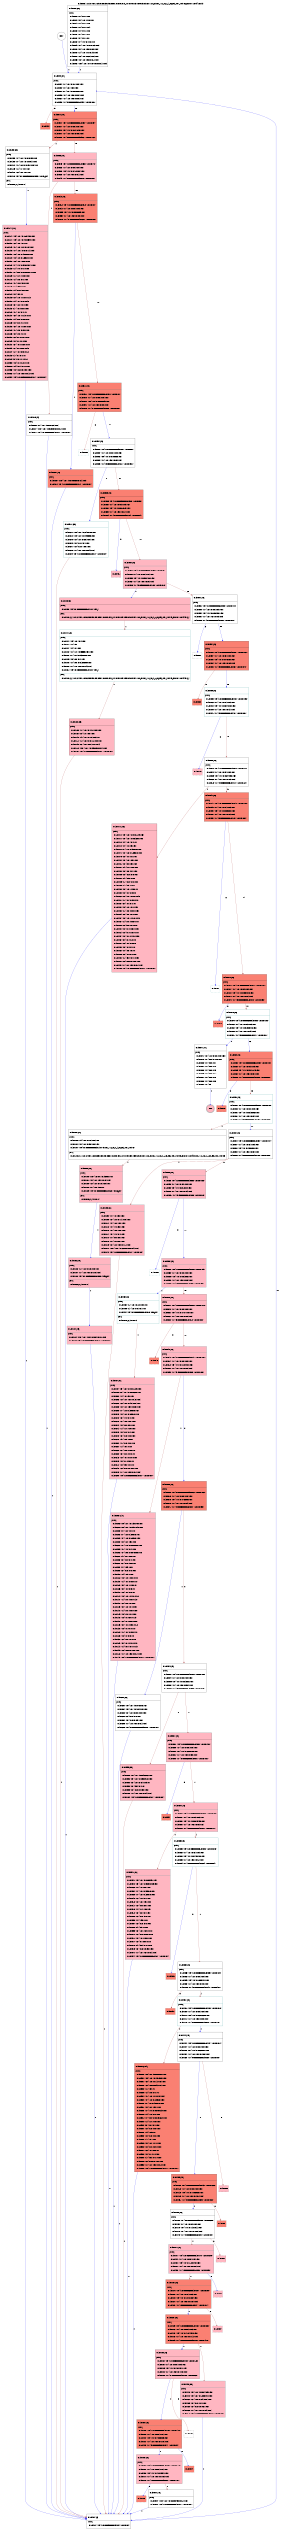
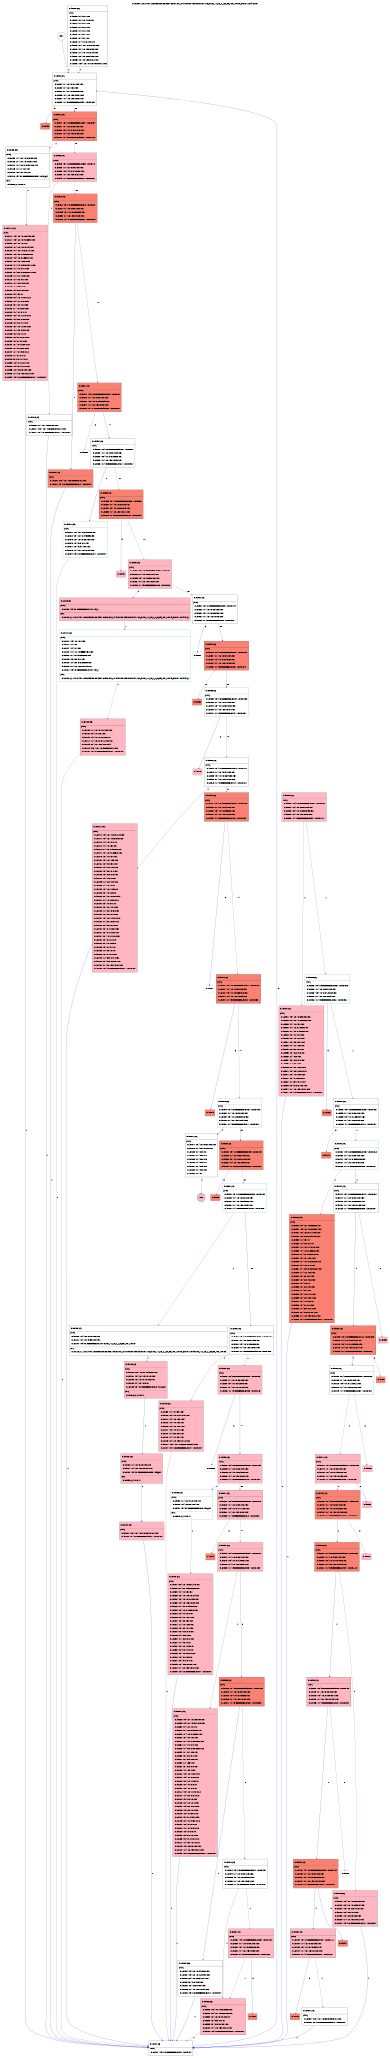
edge "0x402096 [28]" -> "0x4020b2 [28]": now "0x402096 [28]" -> "0x4025ee [30]"
